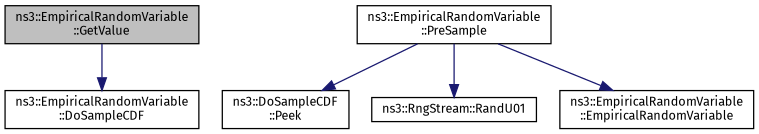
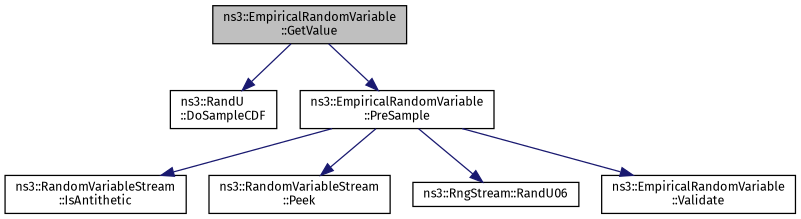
edge "ns3::EmpiricalRandomVariable ::GetValue" -> "ns3::EmpiricalRandomVariable ::PreSample": added
node "ns3::EmpiricalRandomVariable ::DoSampleCDF": label "ns3::EmpiricalRandomVariable ::DoSampleCDF" -> "ns3::RandU ::DoSampleCDF"
node "ns3::DoSampleCDF ::Peek": label "ns3::DoSampleCDF ::Peek" -> "ns3::RandomVariableStream ::Peek"
node "ns3::RngStream::RandU01": label "ns3::RngStream::RandU01" -> "ns3::RngStream::RandU06"
node "ns3::EmpiricalRandomVariable ::EmpiricalRandomVariable": label "ns3::EmpiricalRandomVariable ::EmpiricalRandomVariable" -> "ns3::EmpiricalRandomVariable ::Validate"
node "ns3::RandomVariableStream ::IsAntithetic": added
